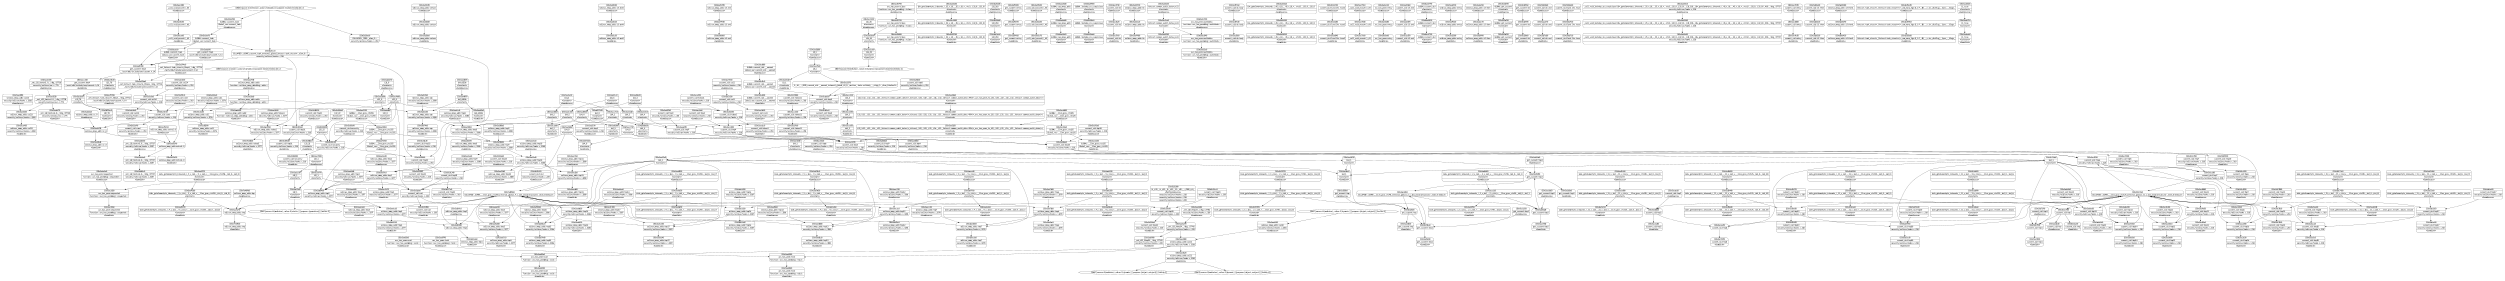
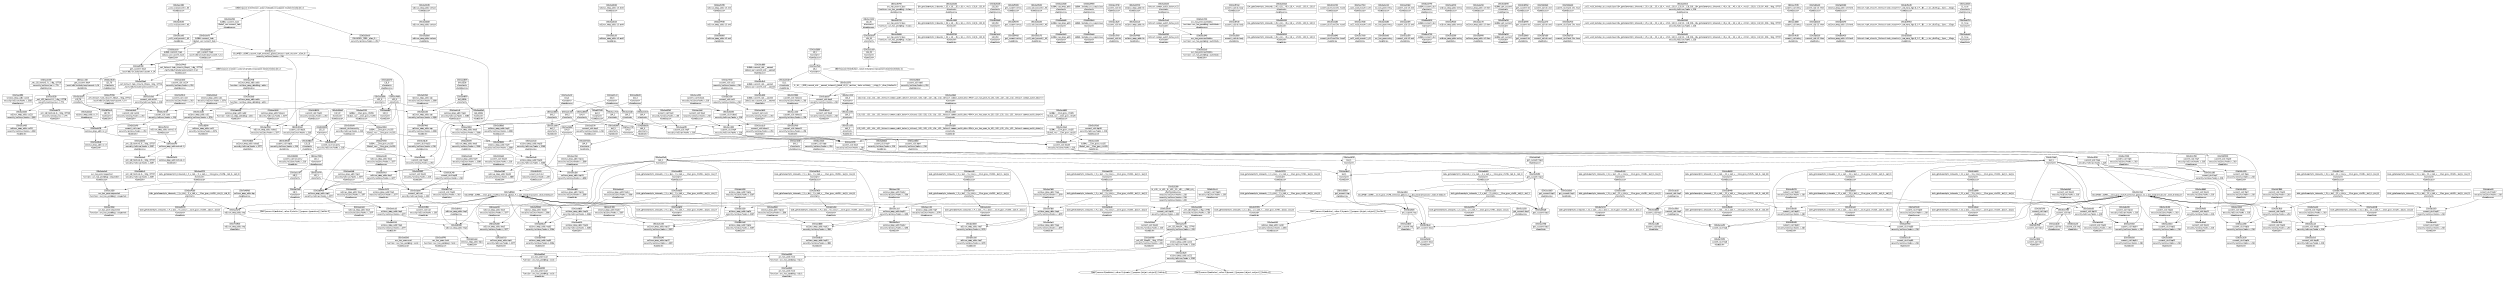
edge "CE0x5ad4da0" -> "CE0x5ade390": now "CE0x53c6120" -> "CE0x5ade390"
edge "CE0x5acb800" -> "CE0x5ae5150": now "CE0x5ac1210" -> "CE0x5ae5150"
node "CE0x5ac93b0": added
edge "CE0x5b1c930" -> "CE0x5aea640": reversed
